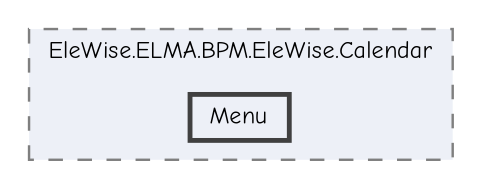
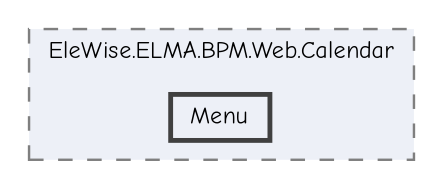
cluster "EleWise.ELMA.BPM.EleWise.Calendar": label "EleWise.ELMA.BPM.EleWise.Calendar" -> "EleWise.ELMA.BPM.Web.Calendar"
